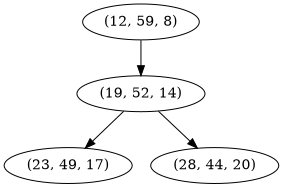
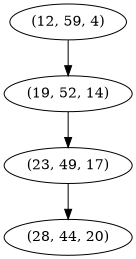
node "(12, 59, 8)": label "(12, 59, 8)" -> "(12, 59, 4)"
edge "(19, 52, 14)" -> "(28, 44, 20)": now "(23, 49, 17)" -> "(28, 44, 20)"
